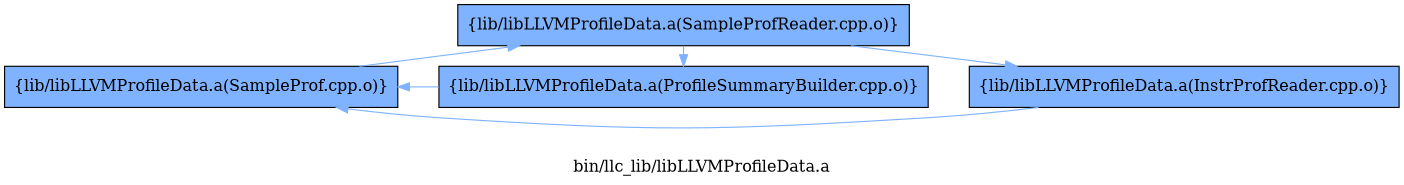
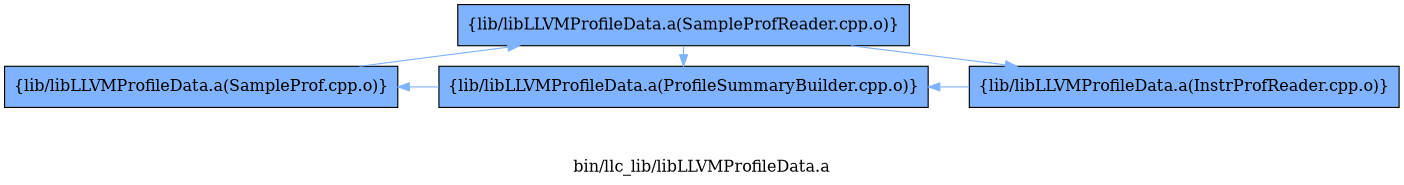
edge "{lib/libLLVMProfileData.a(InstrProfReader.cpp.o)}" -> "{lib/libLLVMProfileData.a(SampleProf.cpp.o)}": now "{lib/libLLVMProfileData.a(InstrProfReader.cpp.o)}" -> "{lib/libLLVMProfileData.a(ProfileSummaryBuilder.cpp.o)}"
